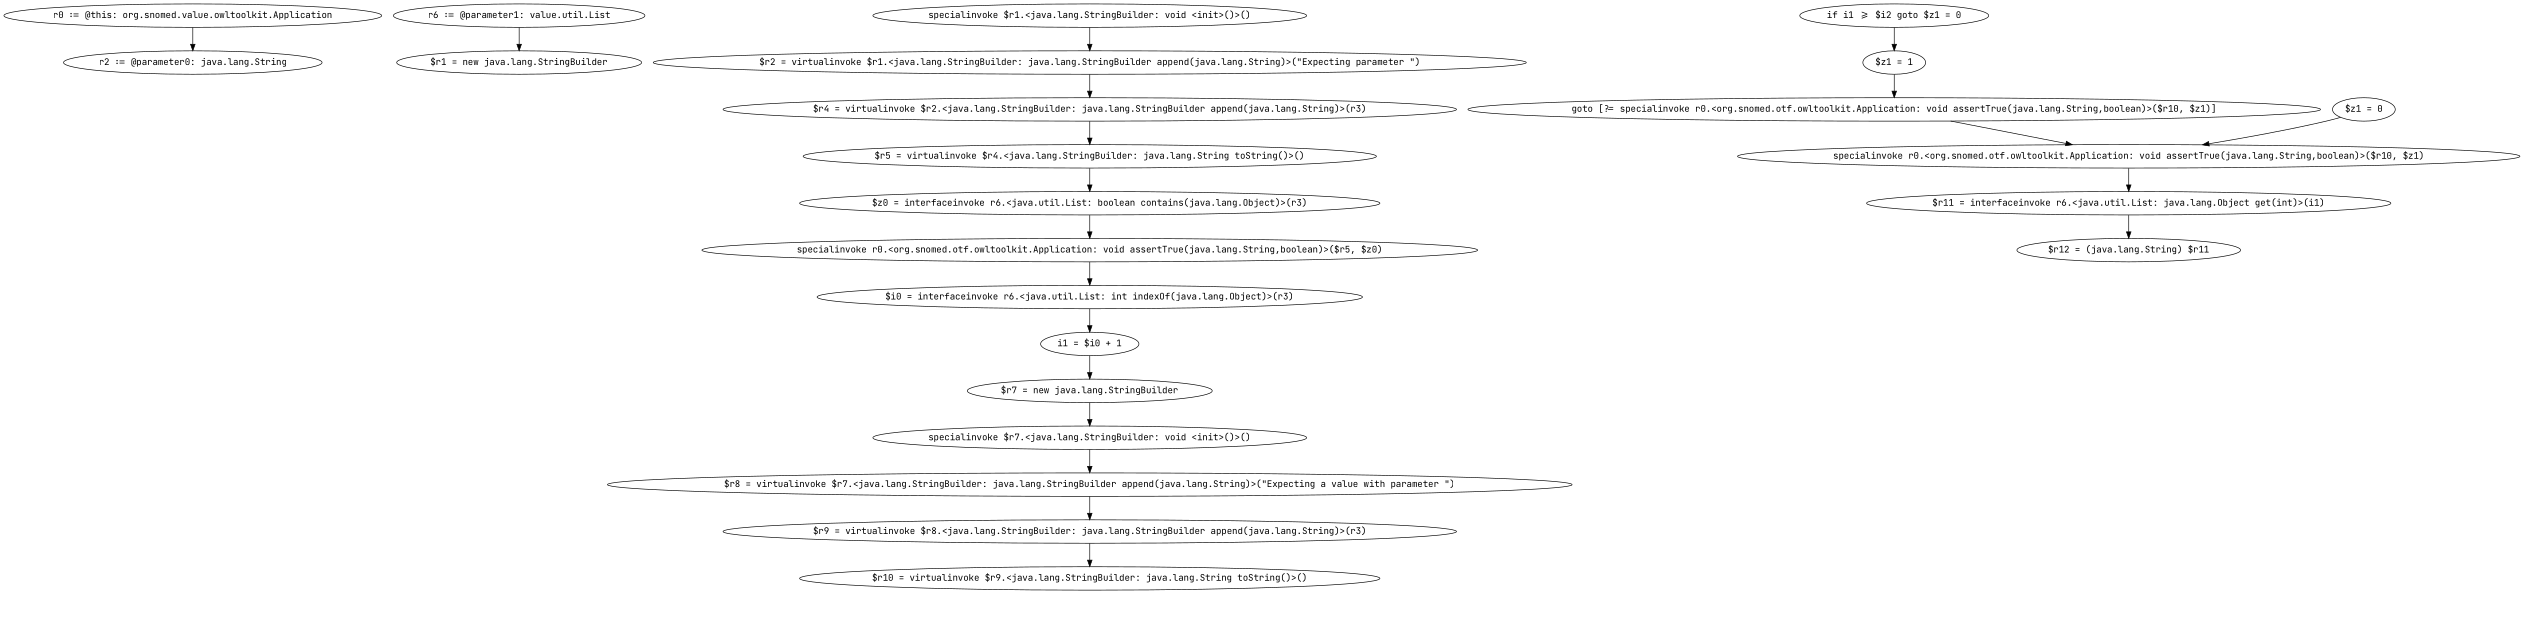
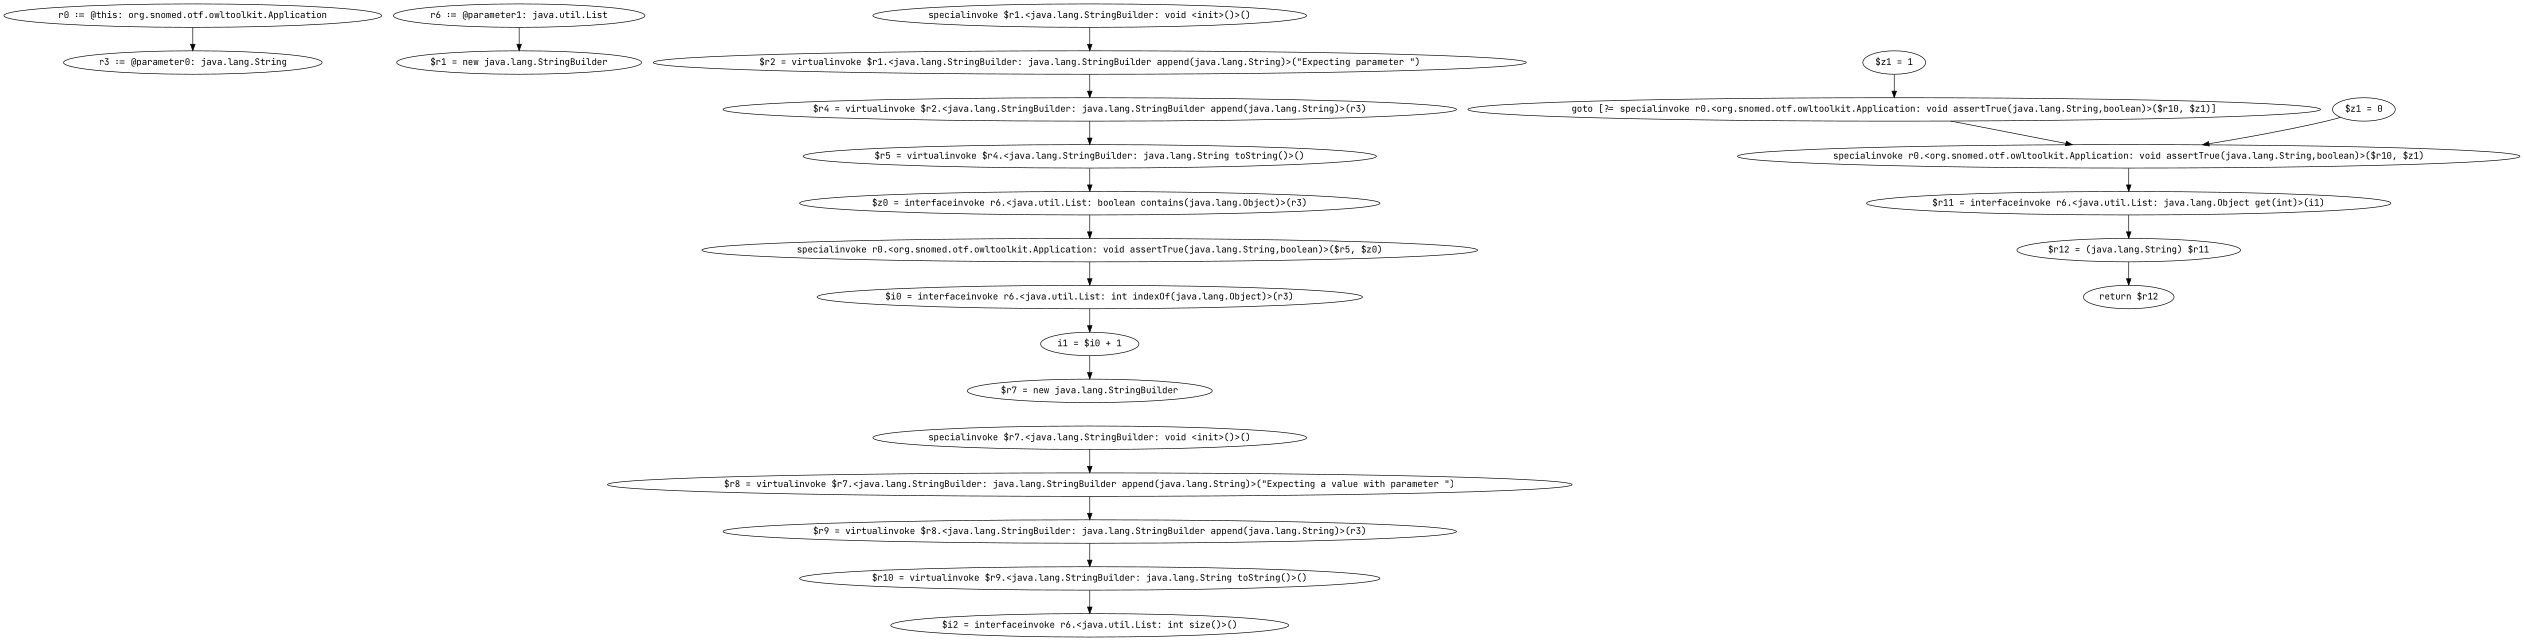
node "r0 := @this: org.snomed.value.owltoolkit.Application": label "r0 := @this: org.snomed.value.owltoolkit.Application" -> "r0 := @this: org.snomed.otf.owltoolkit.Application"
node "r6 := @parameter1: value.util.List": label "r6 := @parameter1: value.util.List" -> "r6 := @parameter1: java.util.List"
node "if i1 >= $i2 goto $z1 = 0": removed
node "r2 := @parameter0: java.lang.String": label "r2 := @parameter0: java.lang.String" -> "r3 := @parameter0: java.lang.String"
node "return $r12": added
edge "$r7 = new java.lang.StringBuilder" -> "specialinvoke $r7.<java.lang.StringBuilder: void <init>()>()": removed
node "$i2 = interfaceinvoke r6.<java.util.List: int size()>()": added
